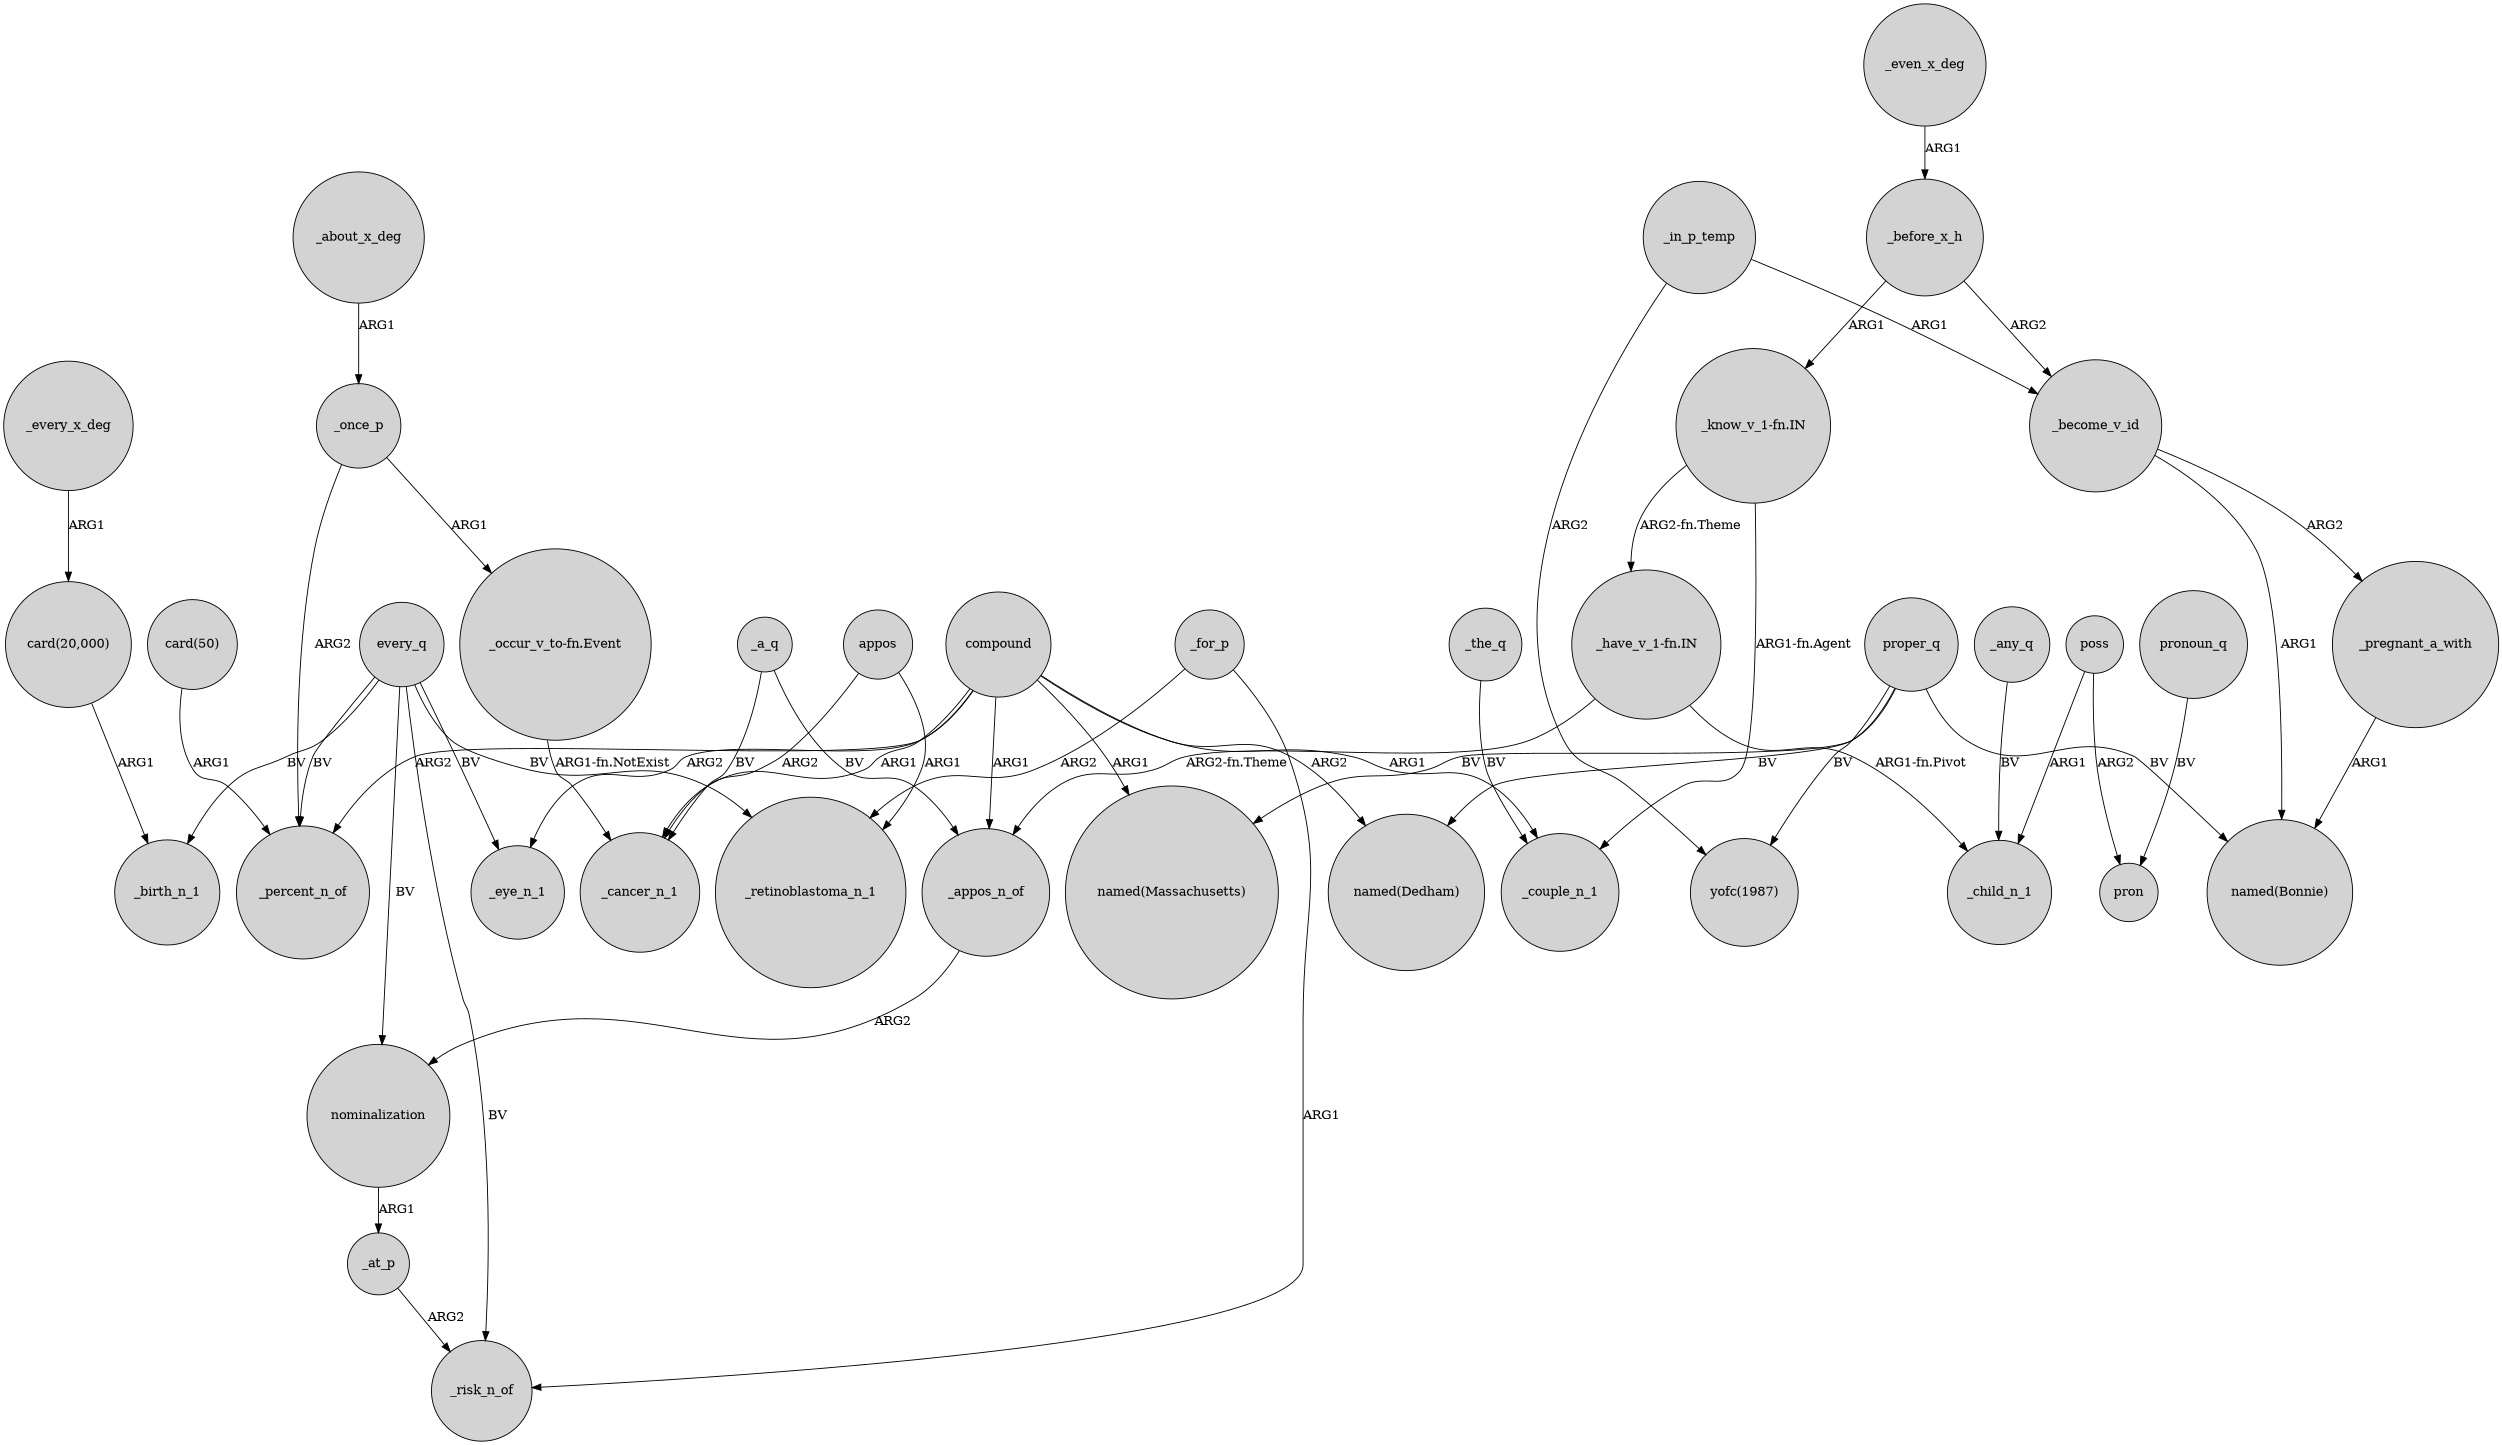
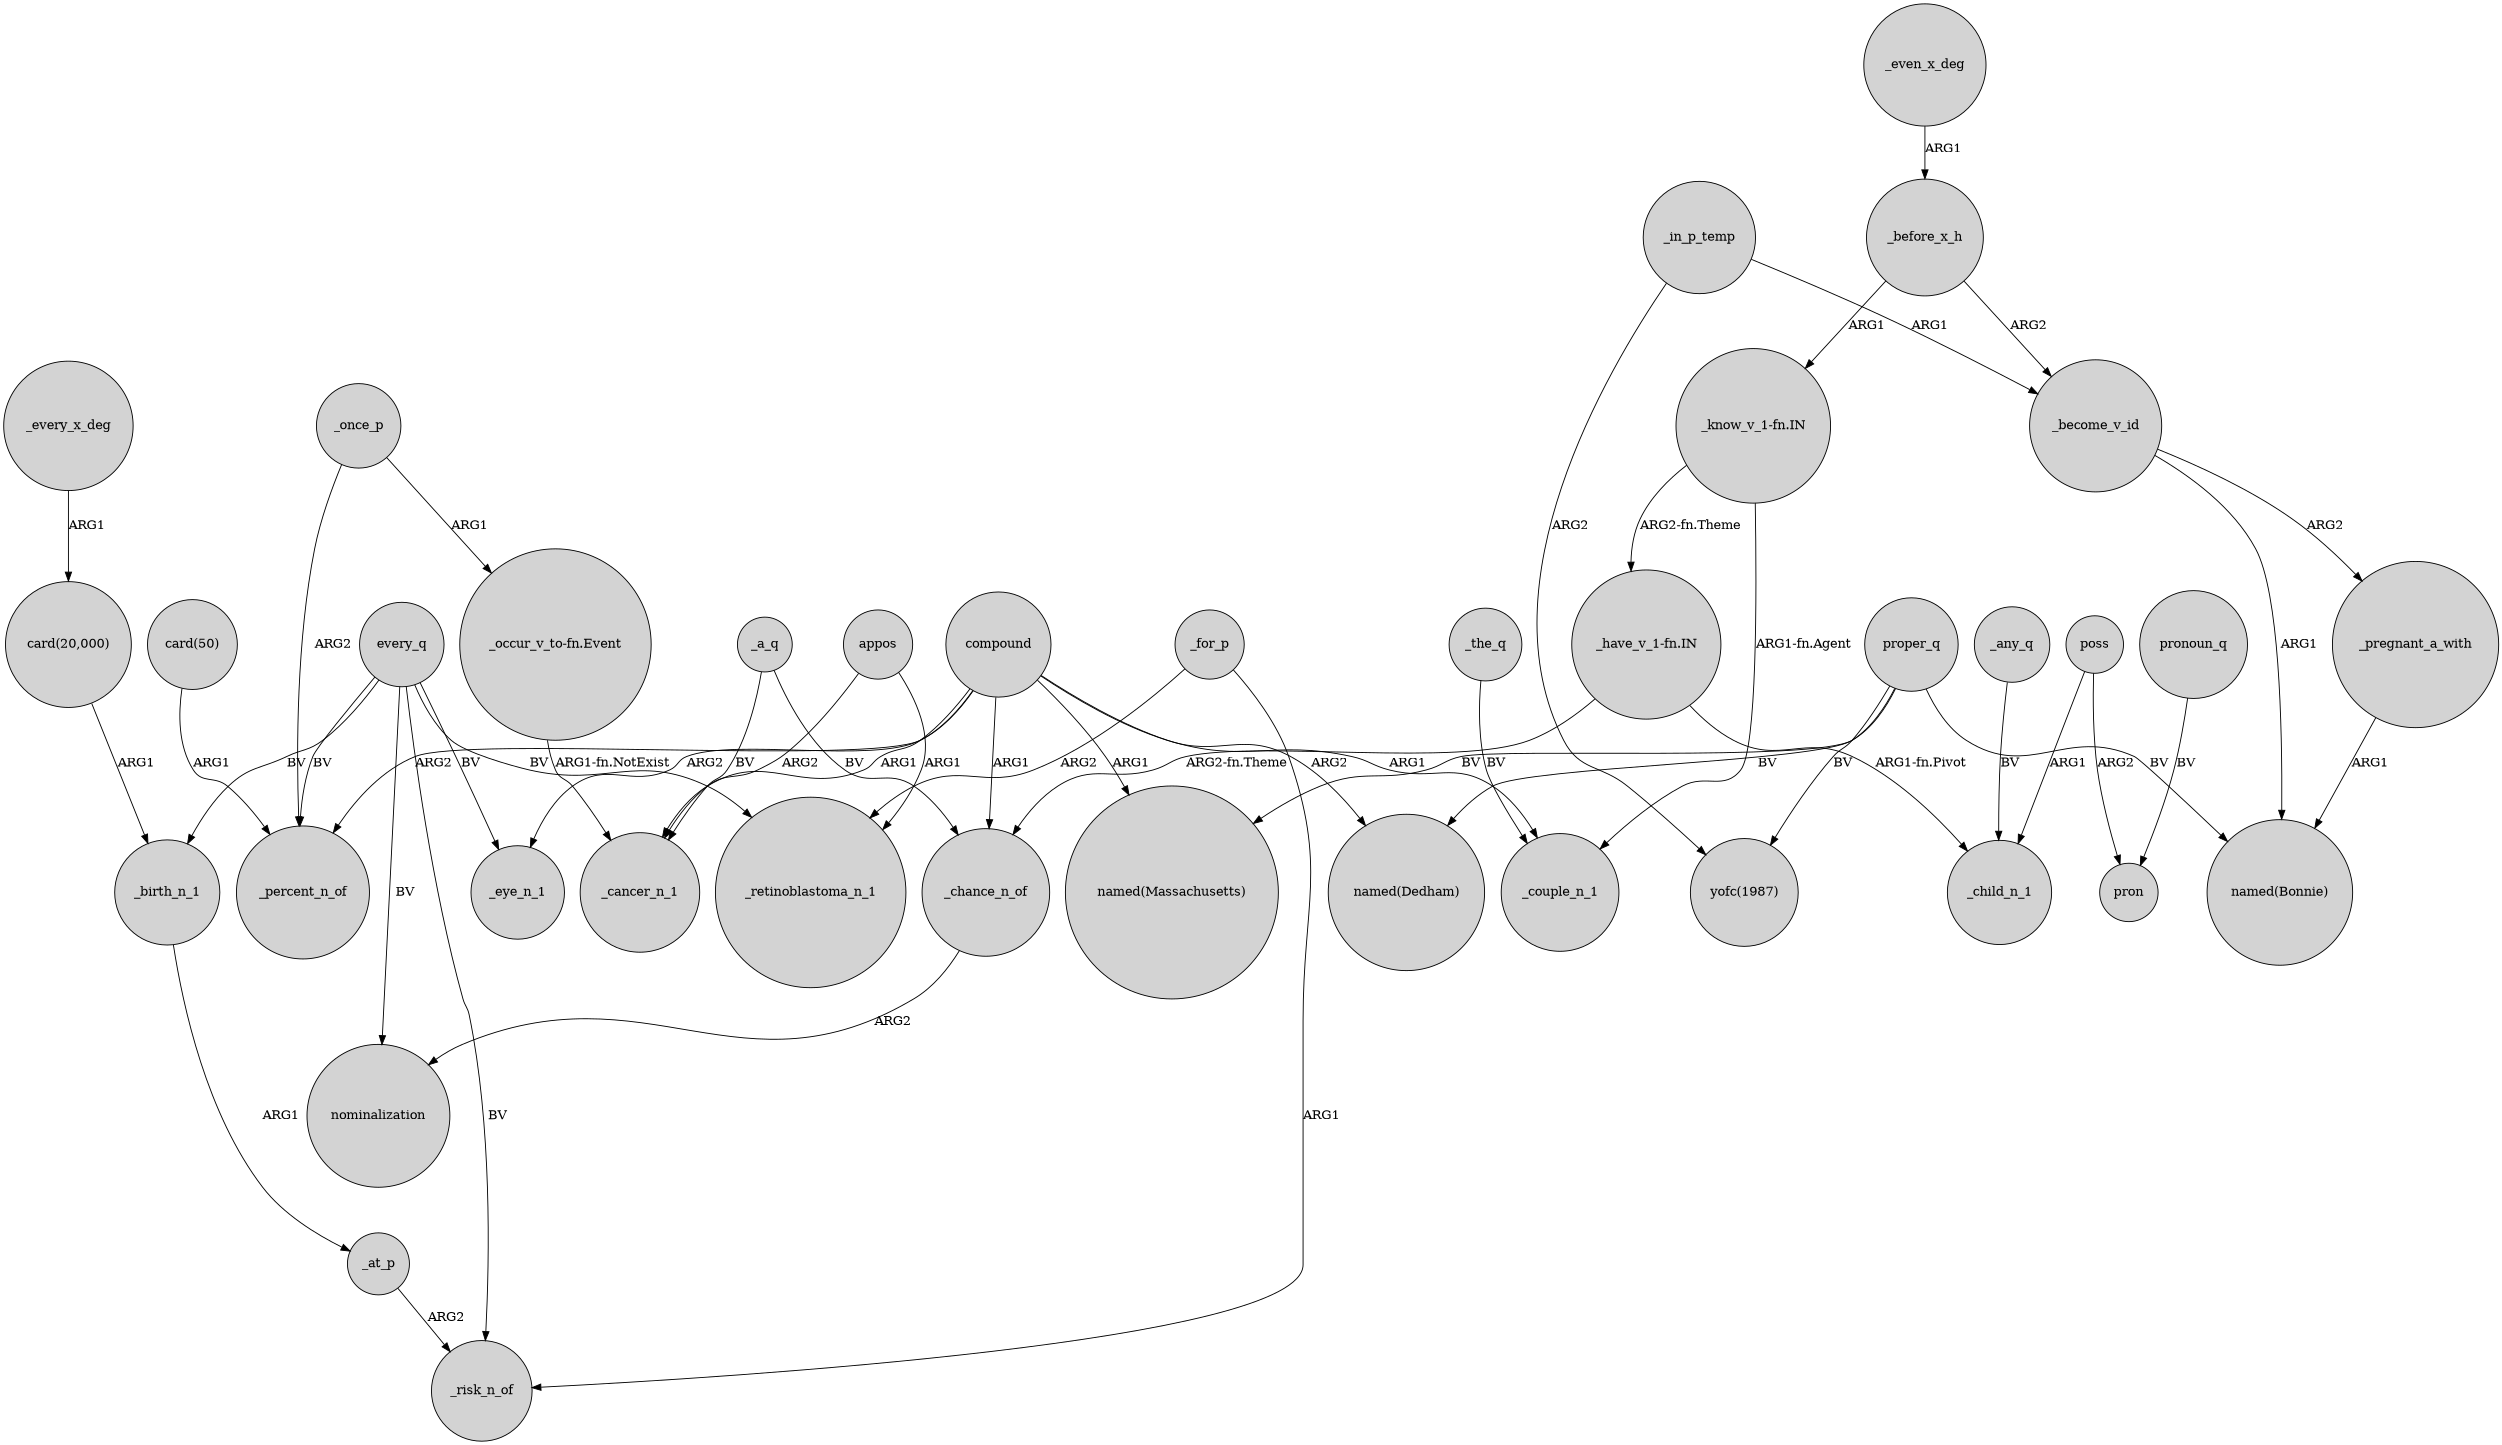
node "_about_x_deg": removed
node "_appos_n_of": label "_appos_n_of" -> "_chance_n_of"
edge "nominalization" -> "_at_p": now "_birth_n_1" -> "_at_p"
